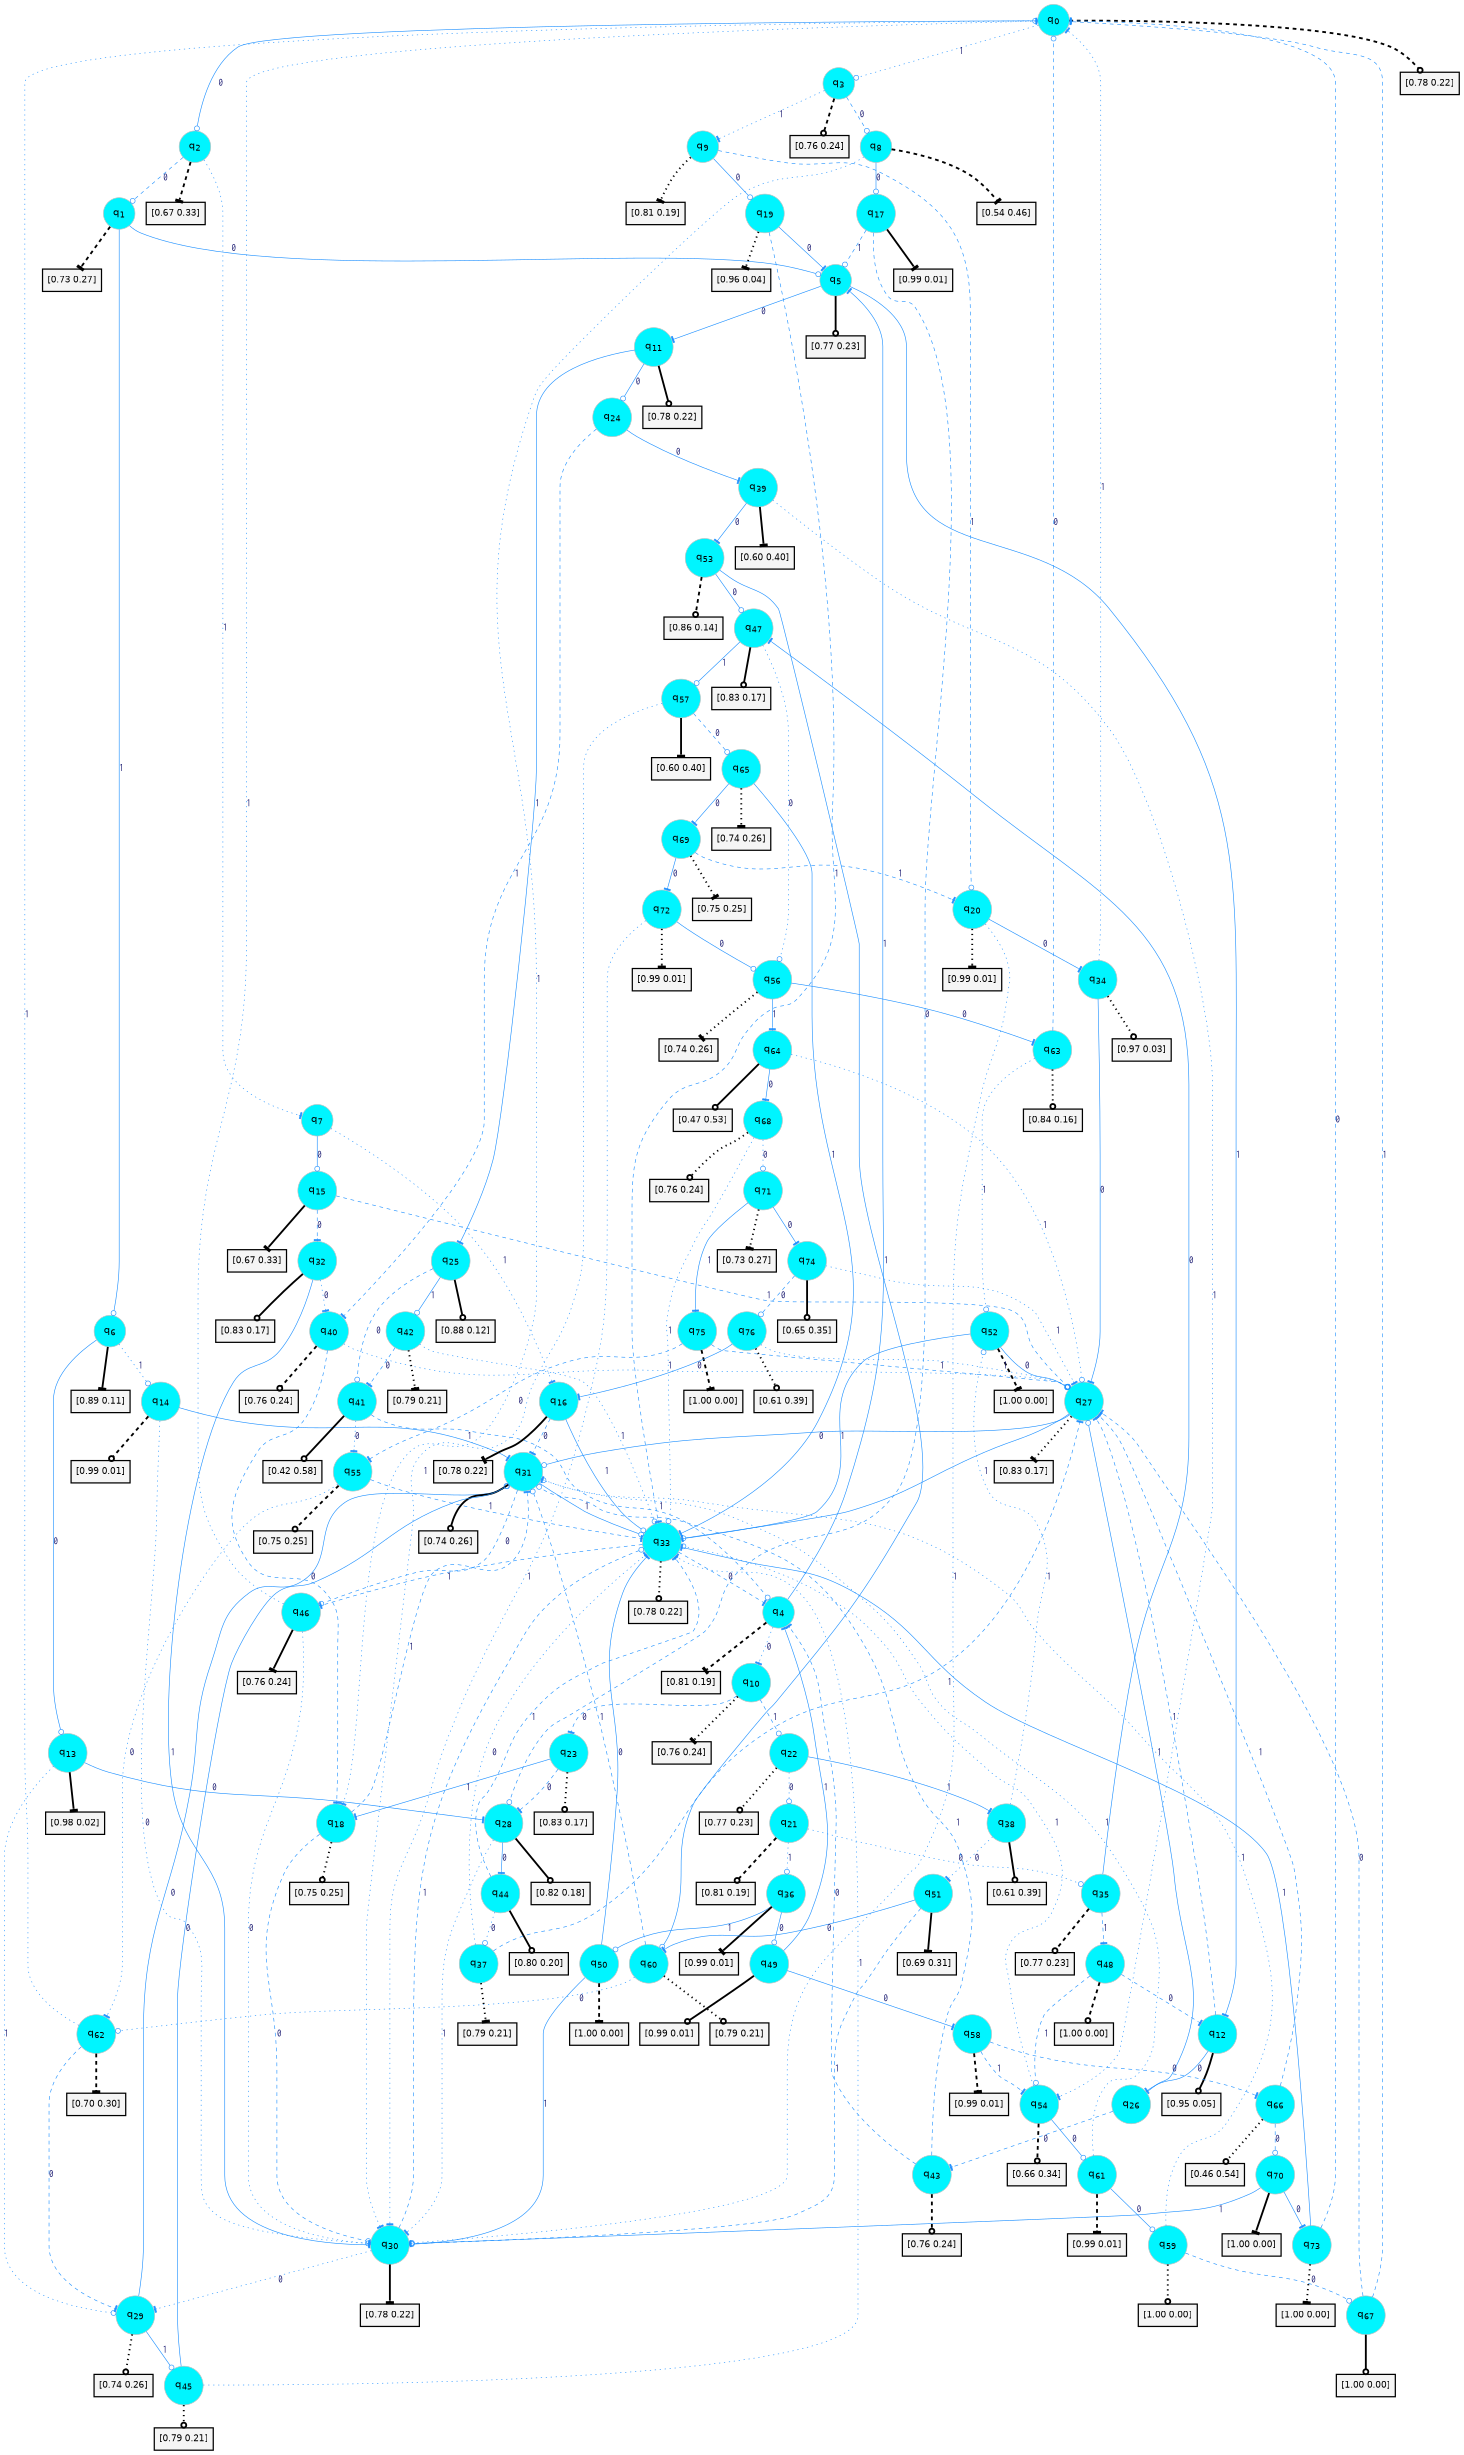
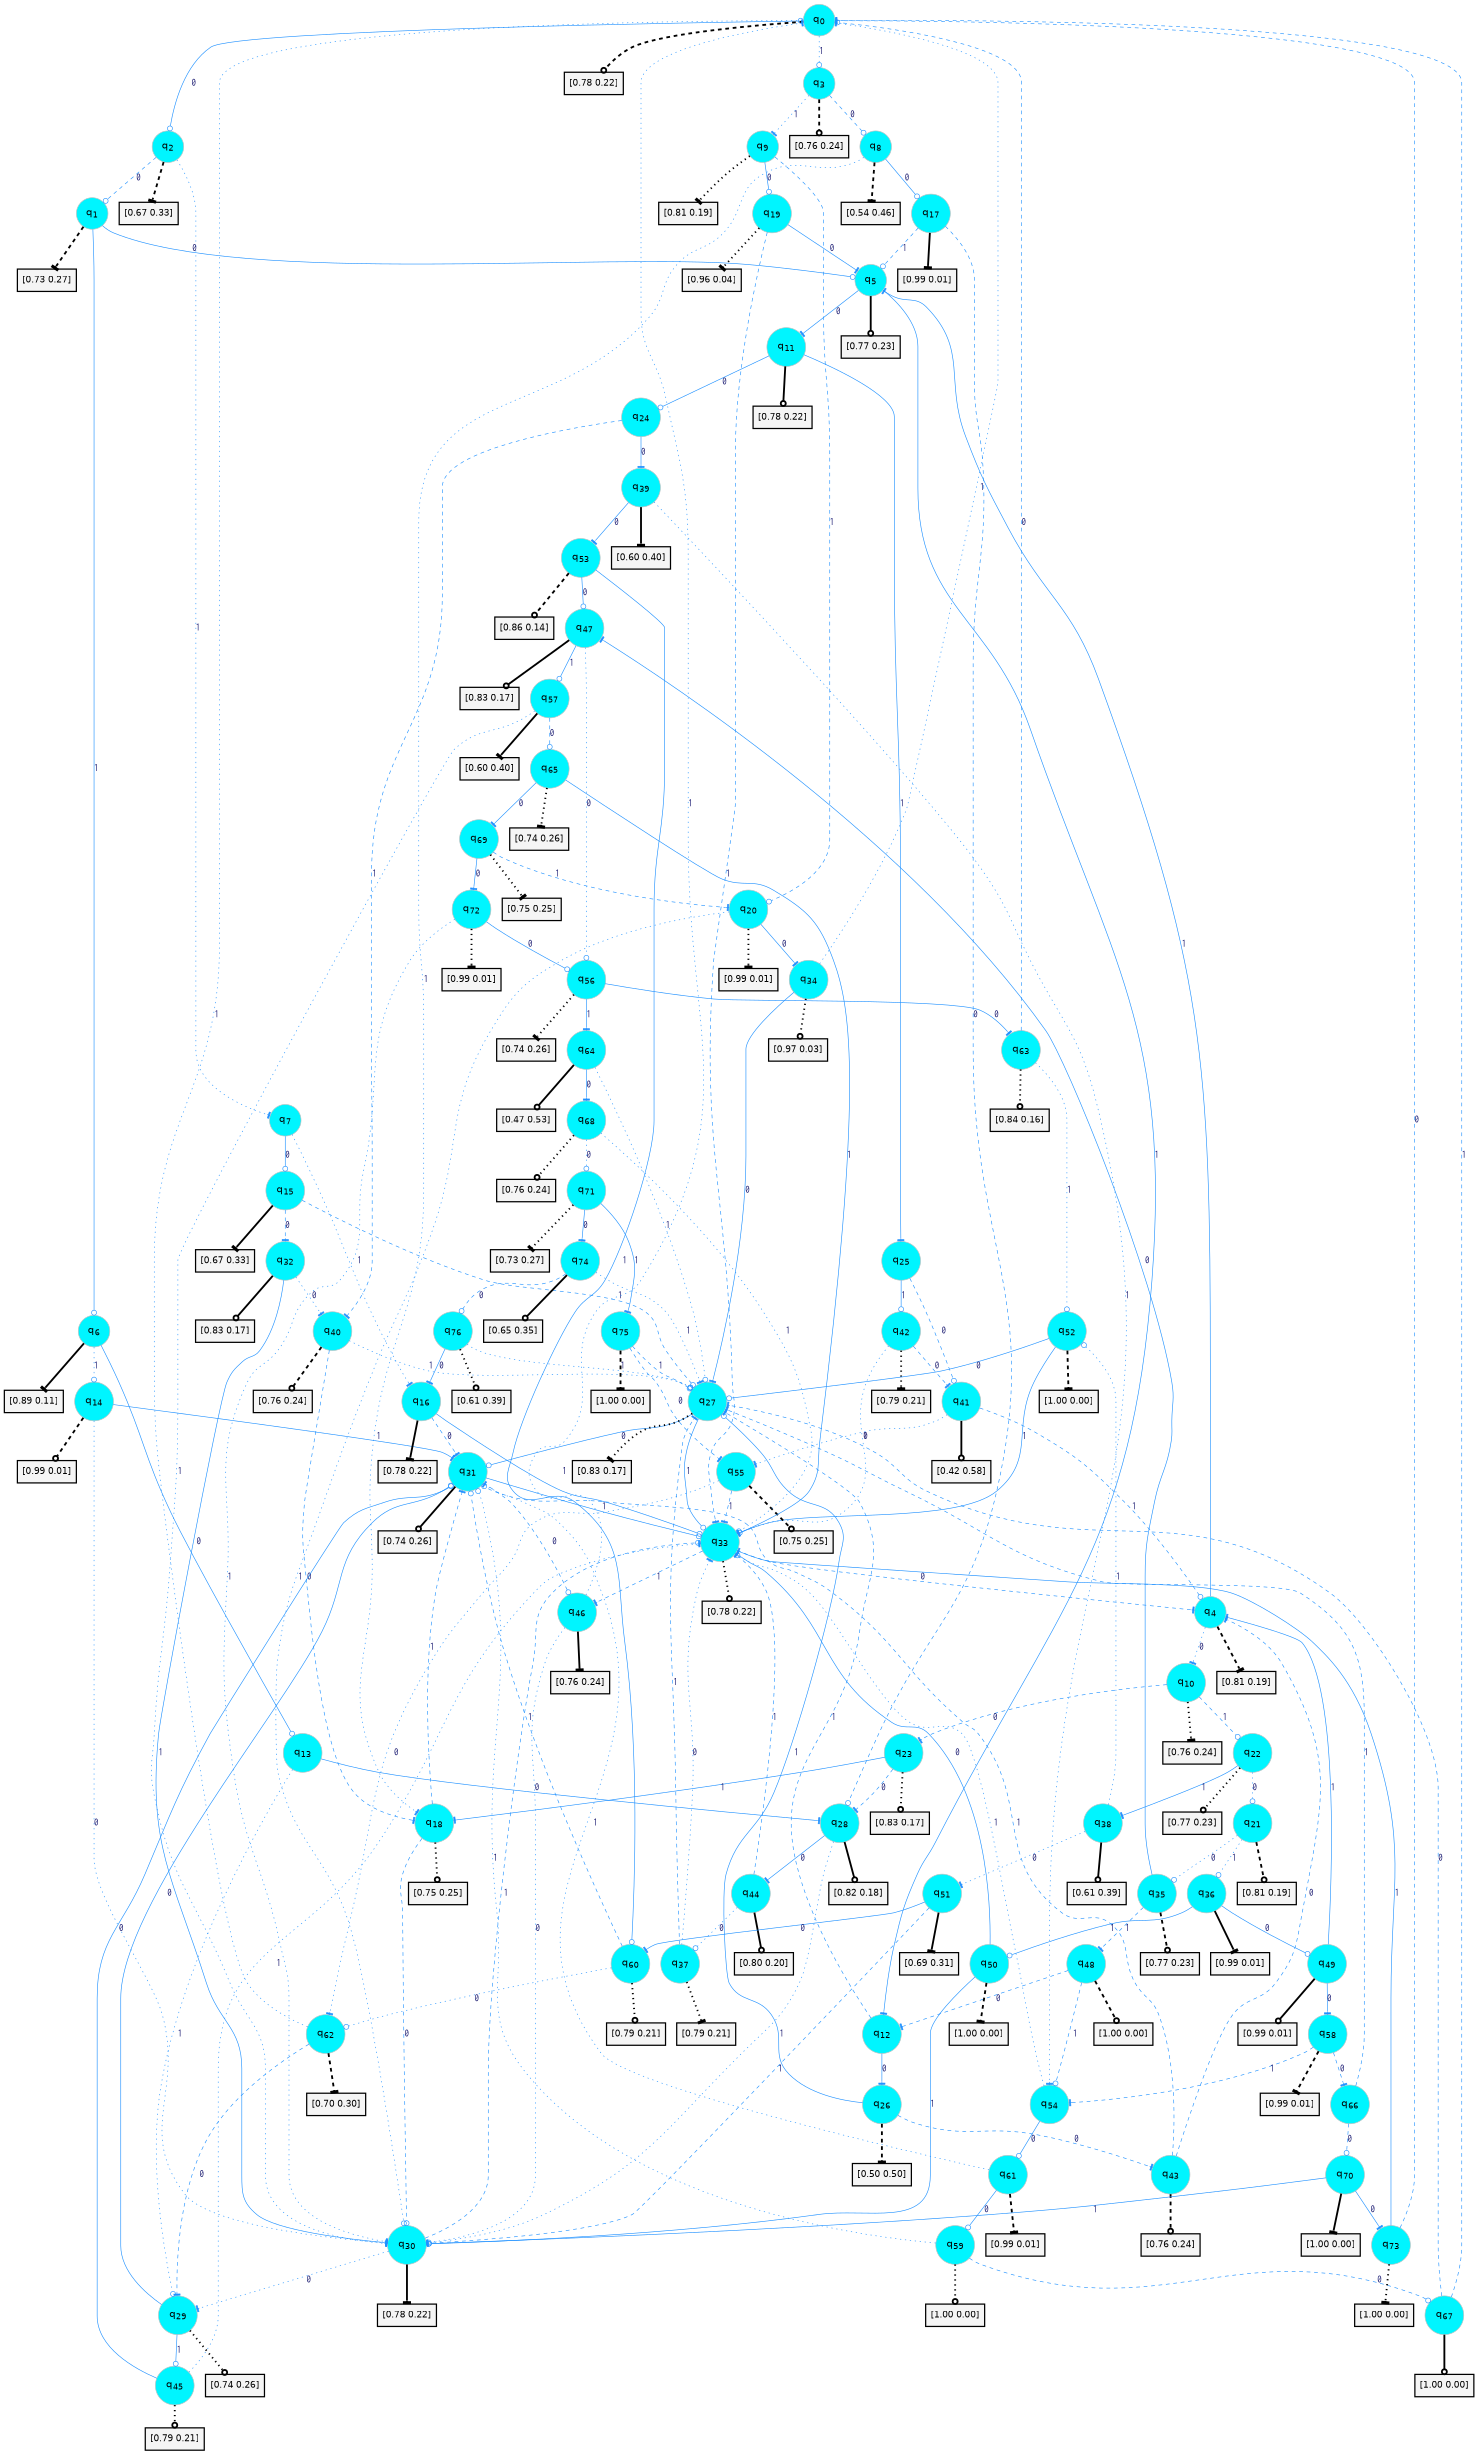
node "[0.88 0.12]": removed
node "[0.98 0.02]": removed
node "[0.95 0.05]": removed
node "[0.50 0.50]": added
node "[0.66 0.34]": removed
node "[0.46 0.54]": removed
